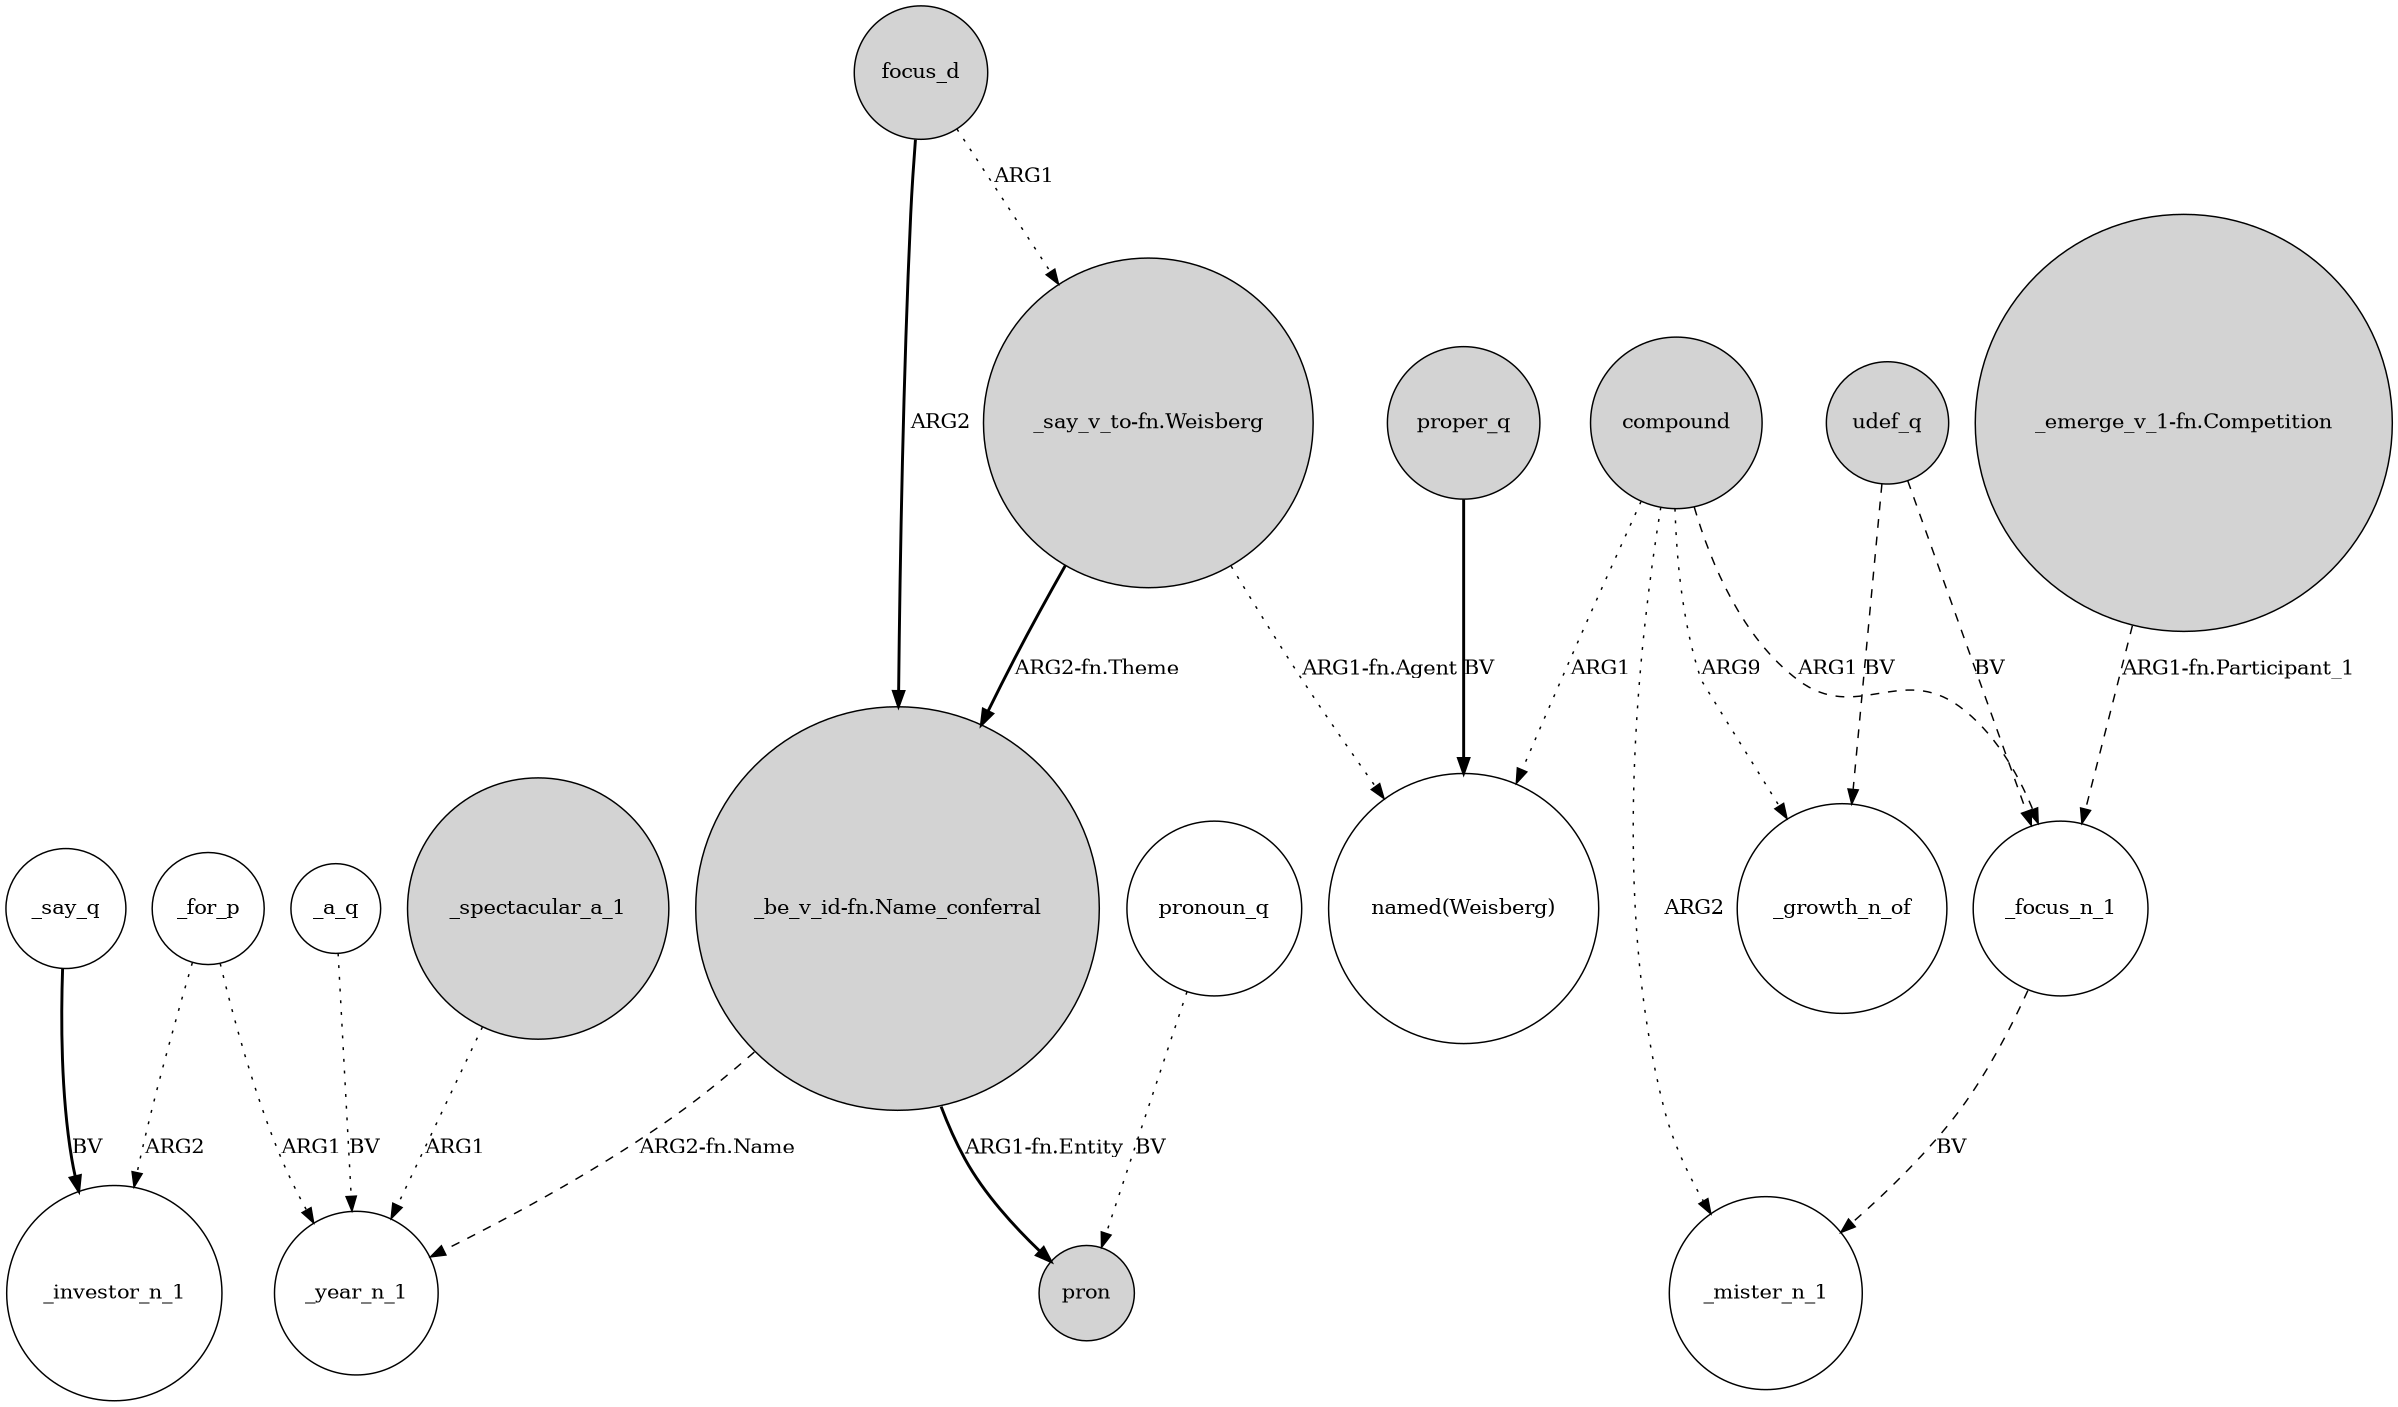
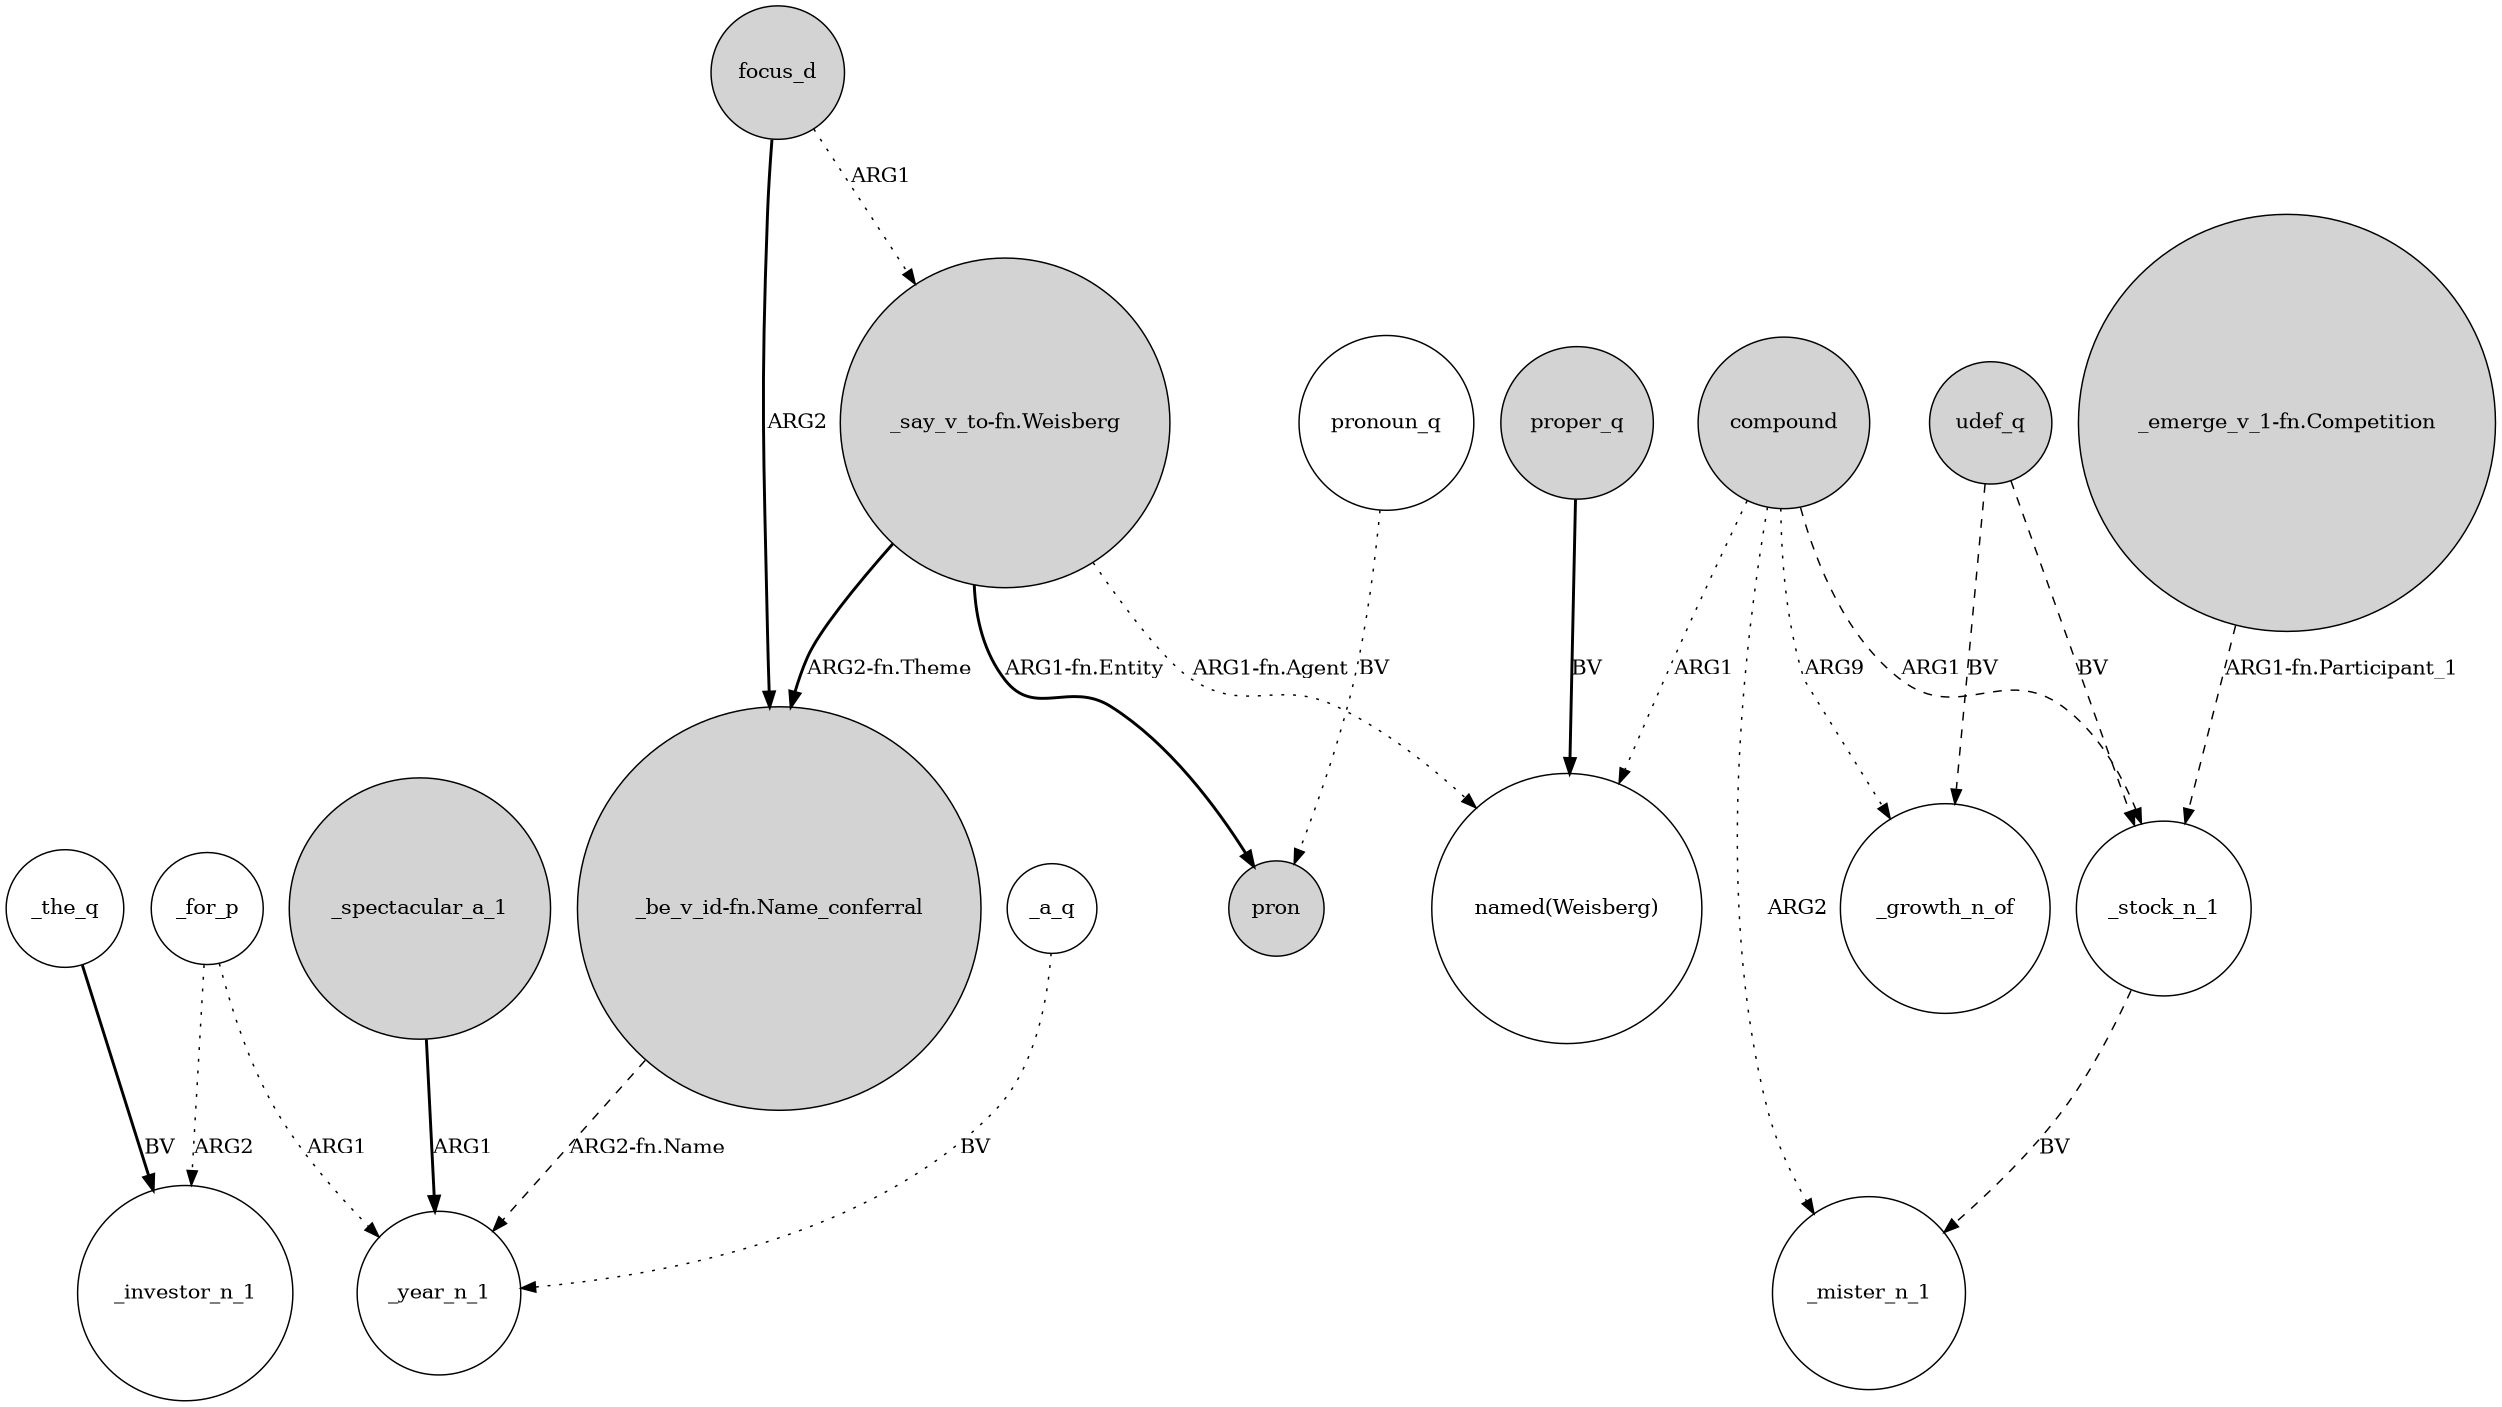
node "_say_q": label "_say_q" -> "_the_q"
node "_focus_n_1": label "_focus_n_1" -> "_stock_n_1"
edge "_spectacular_a_1" -> "_year_n_1": style dotted -> bold
edge "_be_v_id-fn.Name_conferral" -> "pron": now "_say_v_to-fn.Weisberg" -> "pron"
